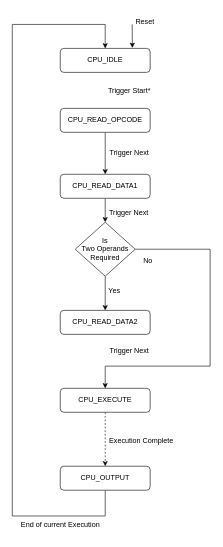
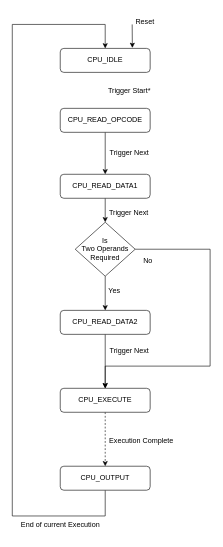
edge "CPU_READ_DATA2" -> "CPU_EXECUTE": added
